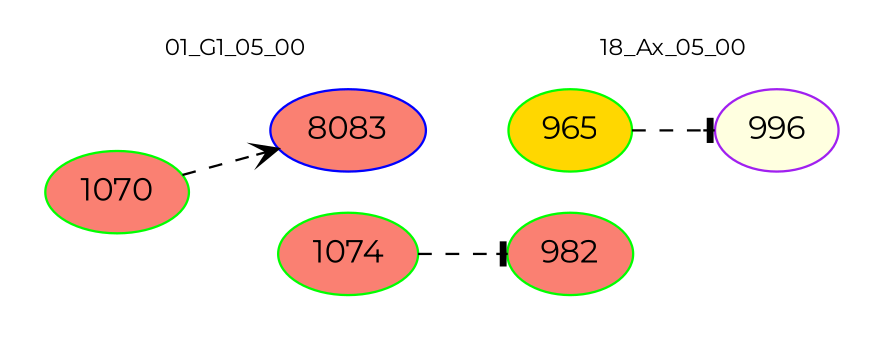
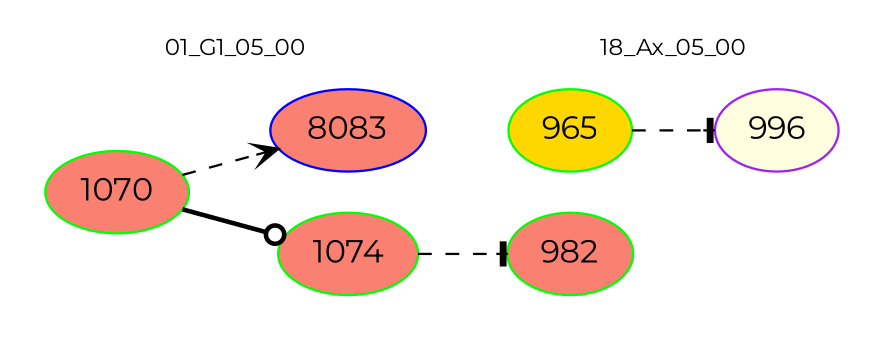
edge "1070" -> "1074": added
